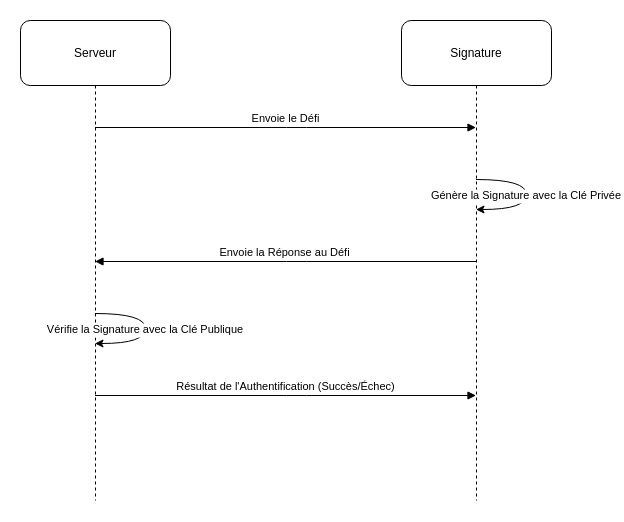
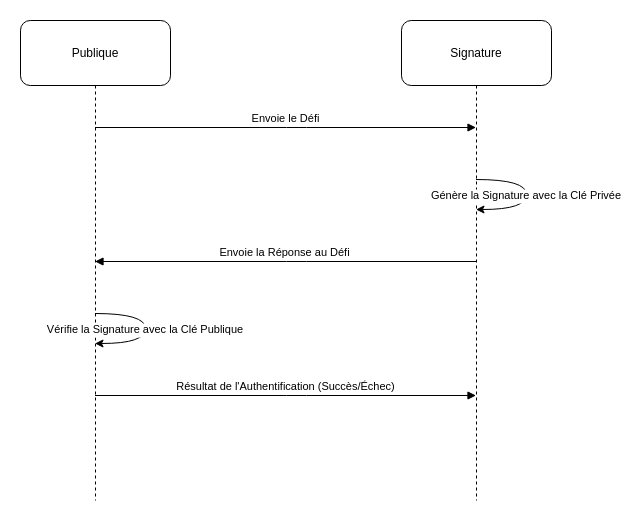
node "Serveur": label "Serveur" -> "Publique"
